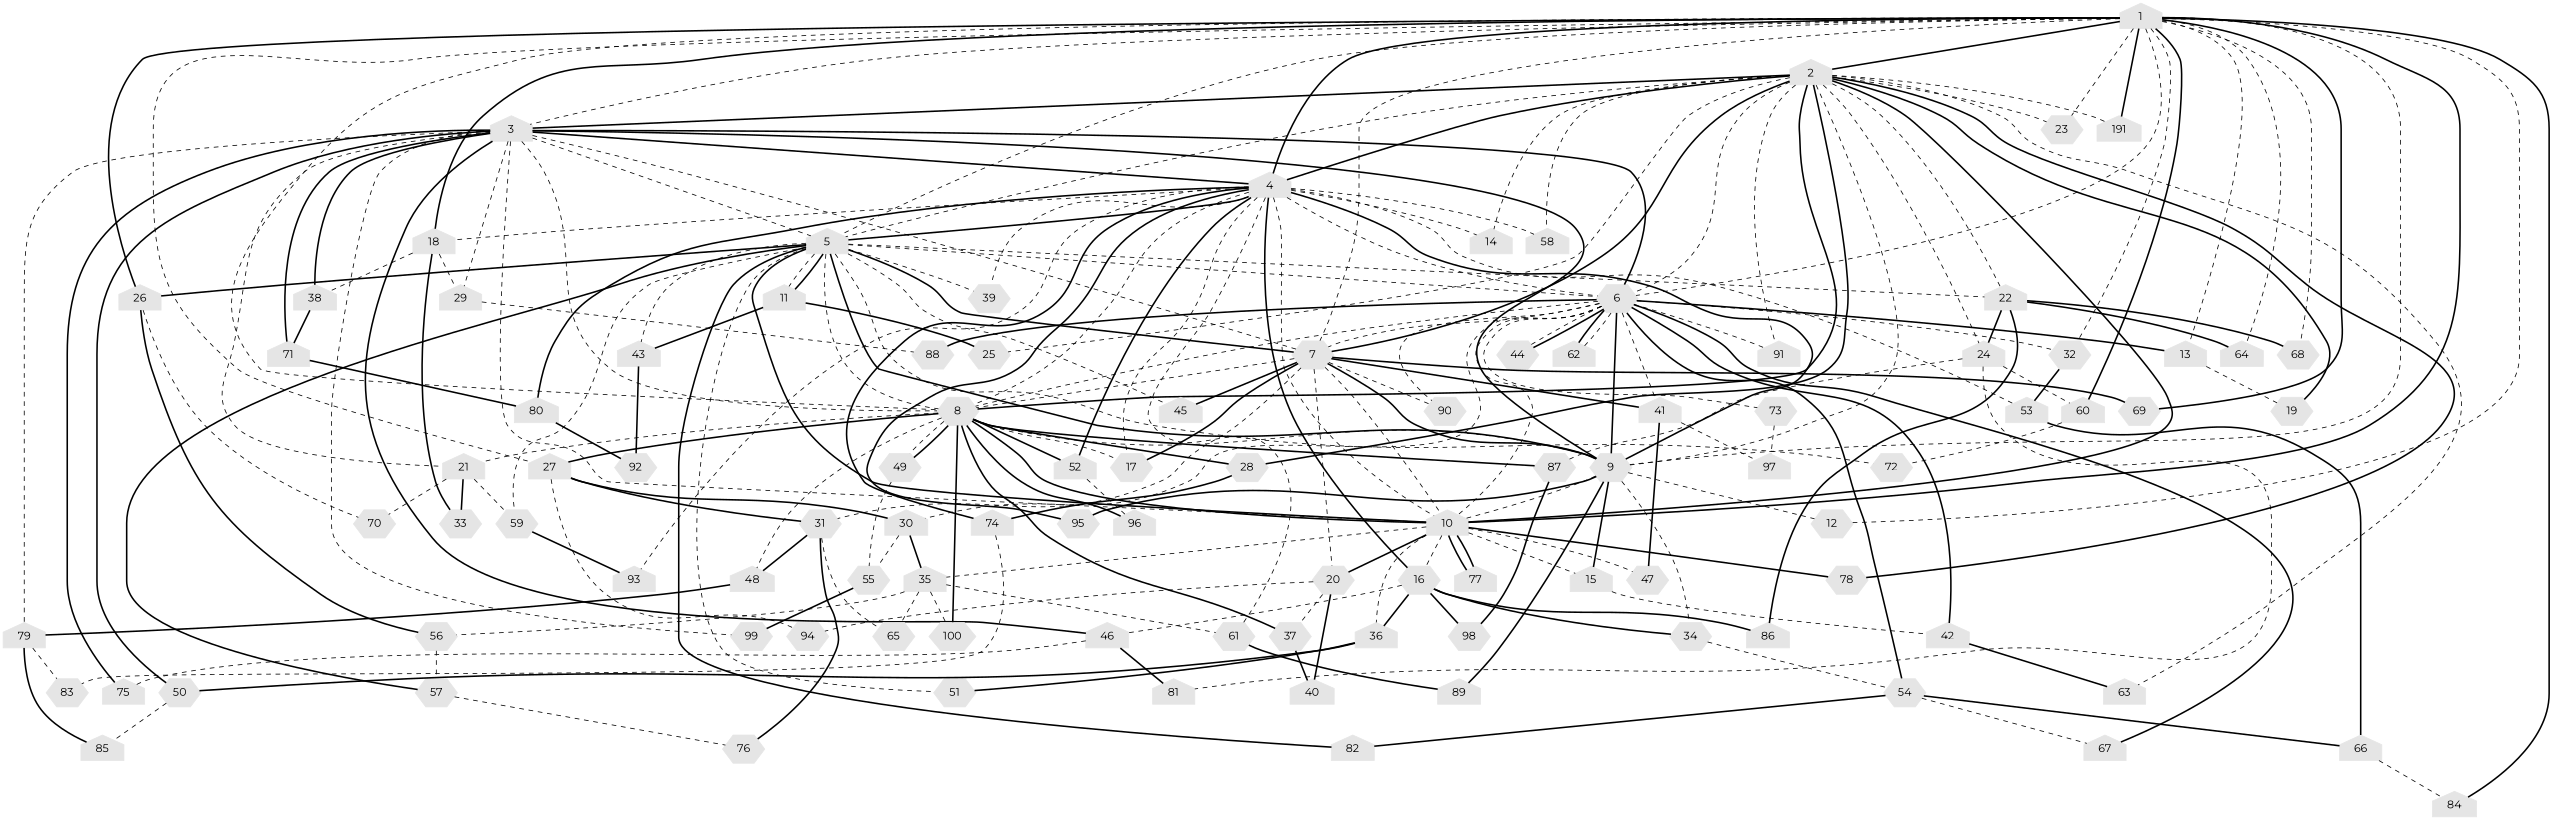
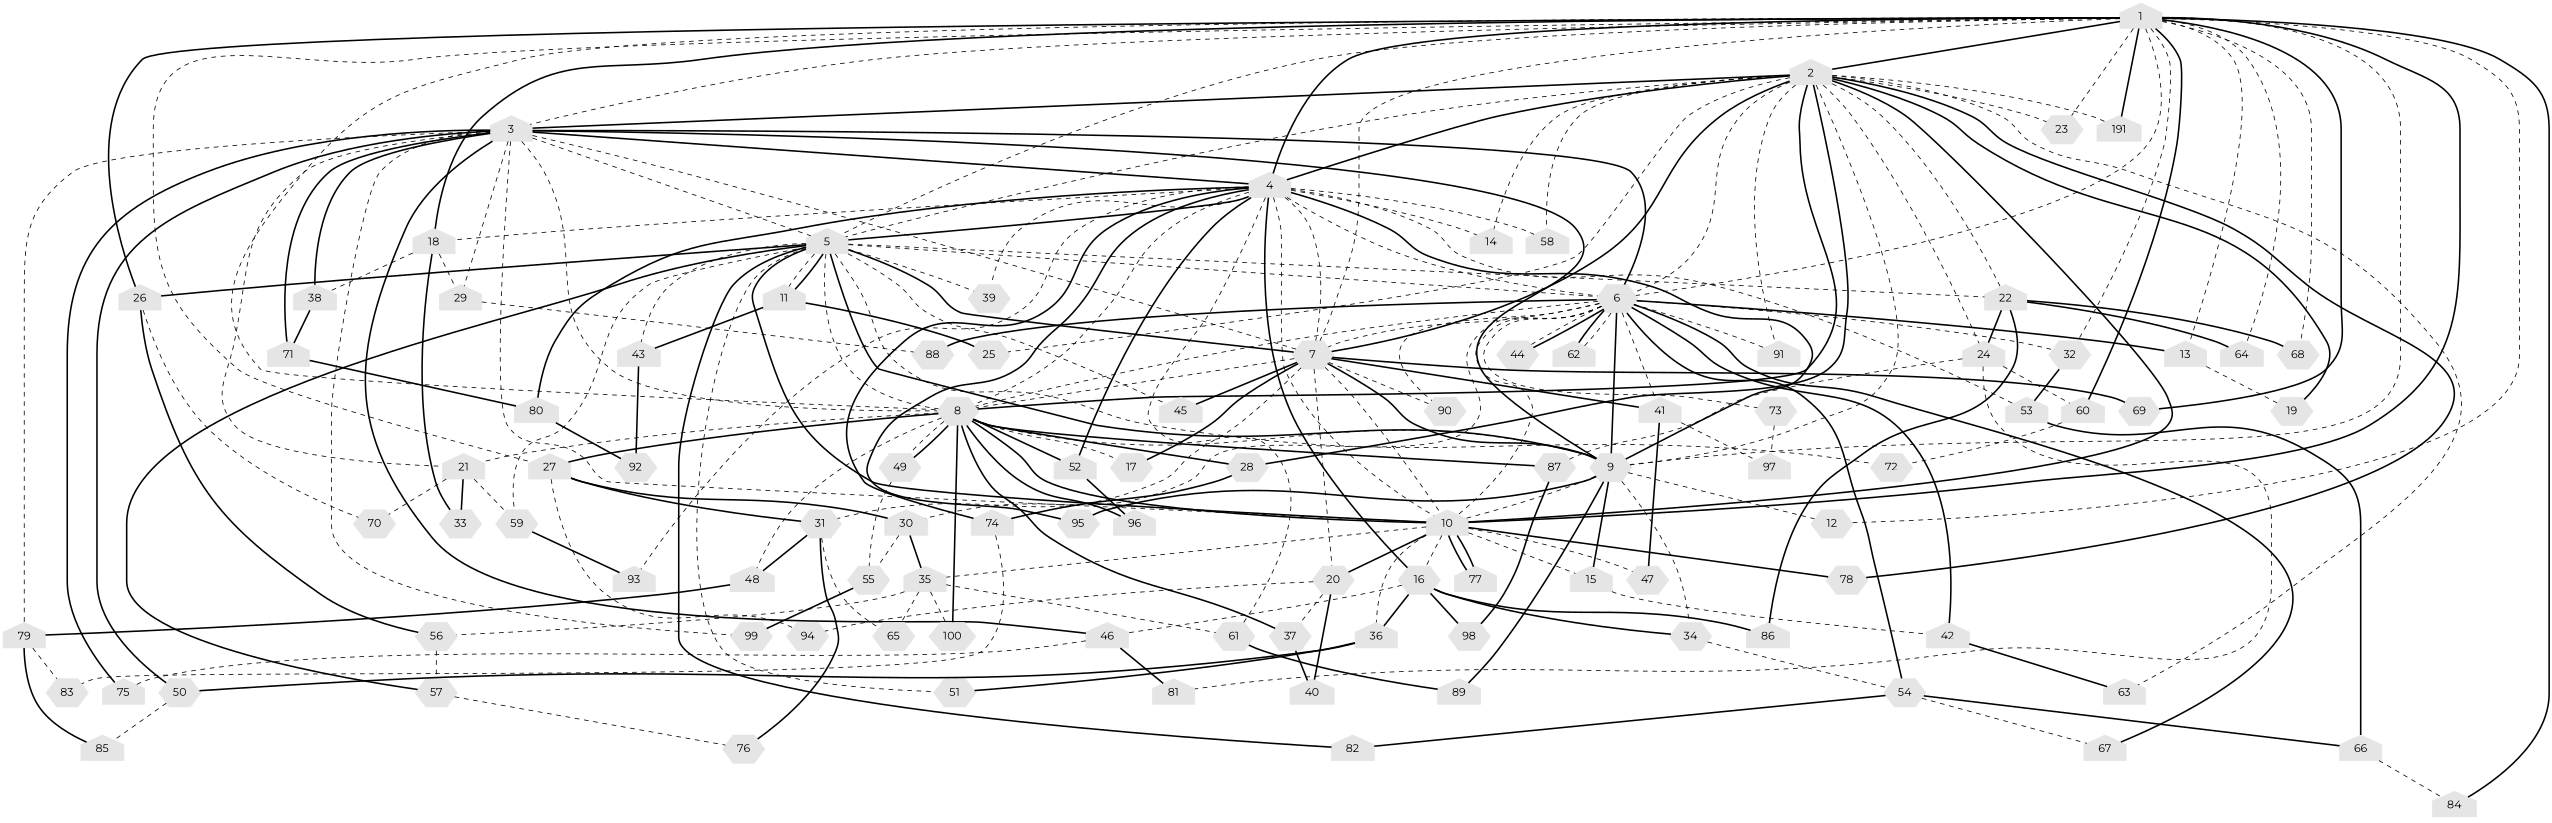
edge "4" -- "17": now "4" -- "7"
edge "52" -- "96": style dashed -> bold
